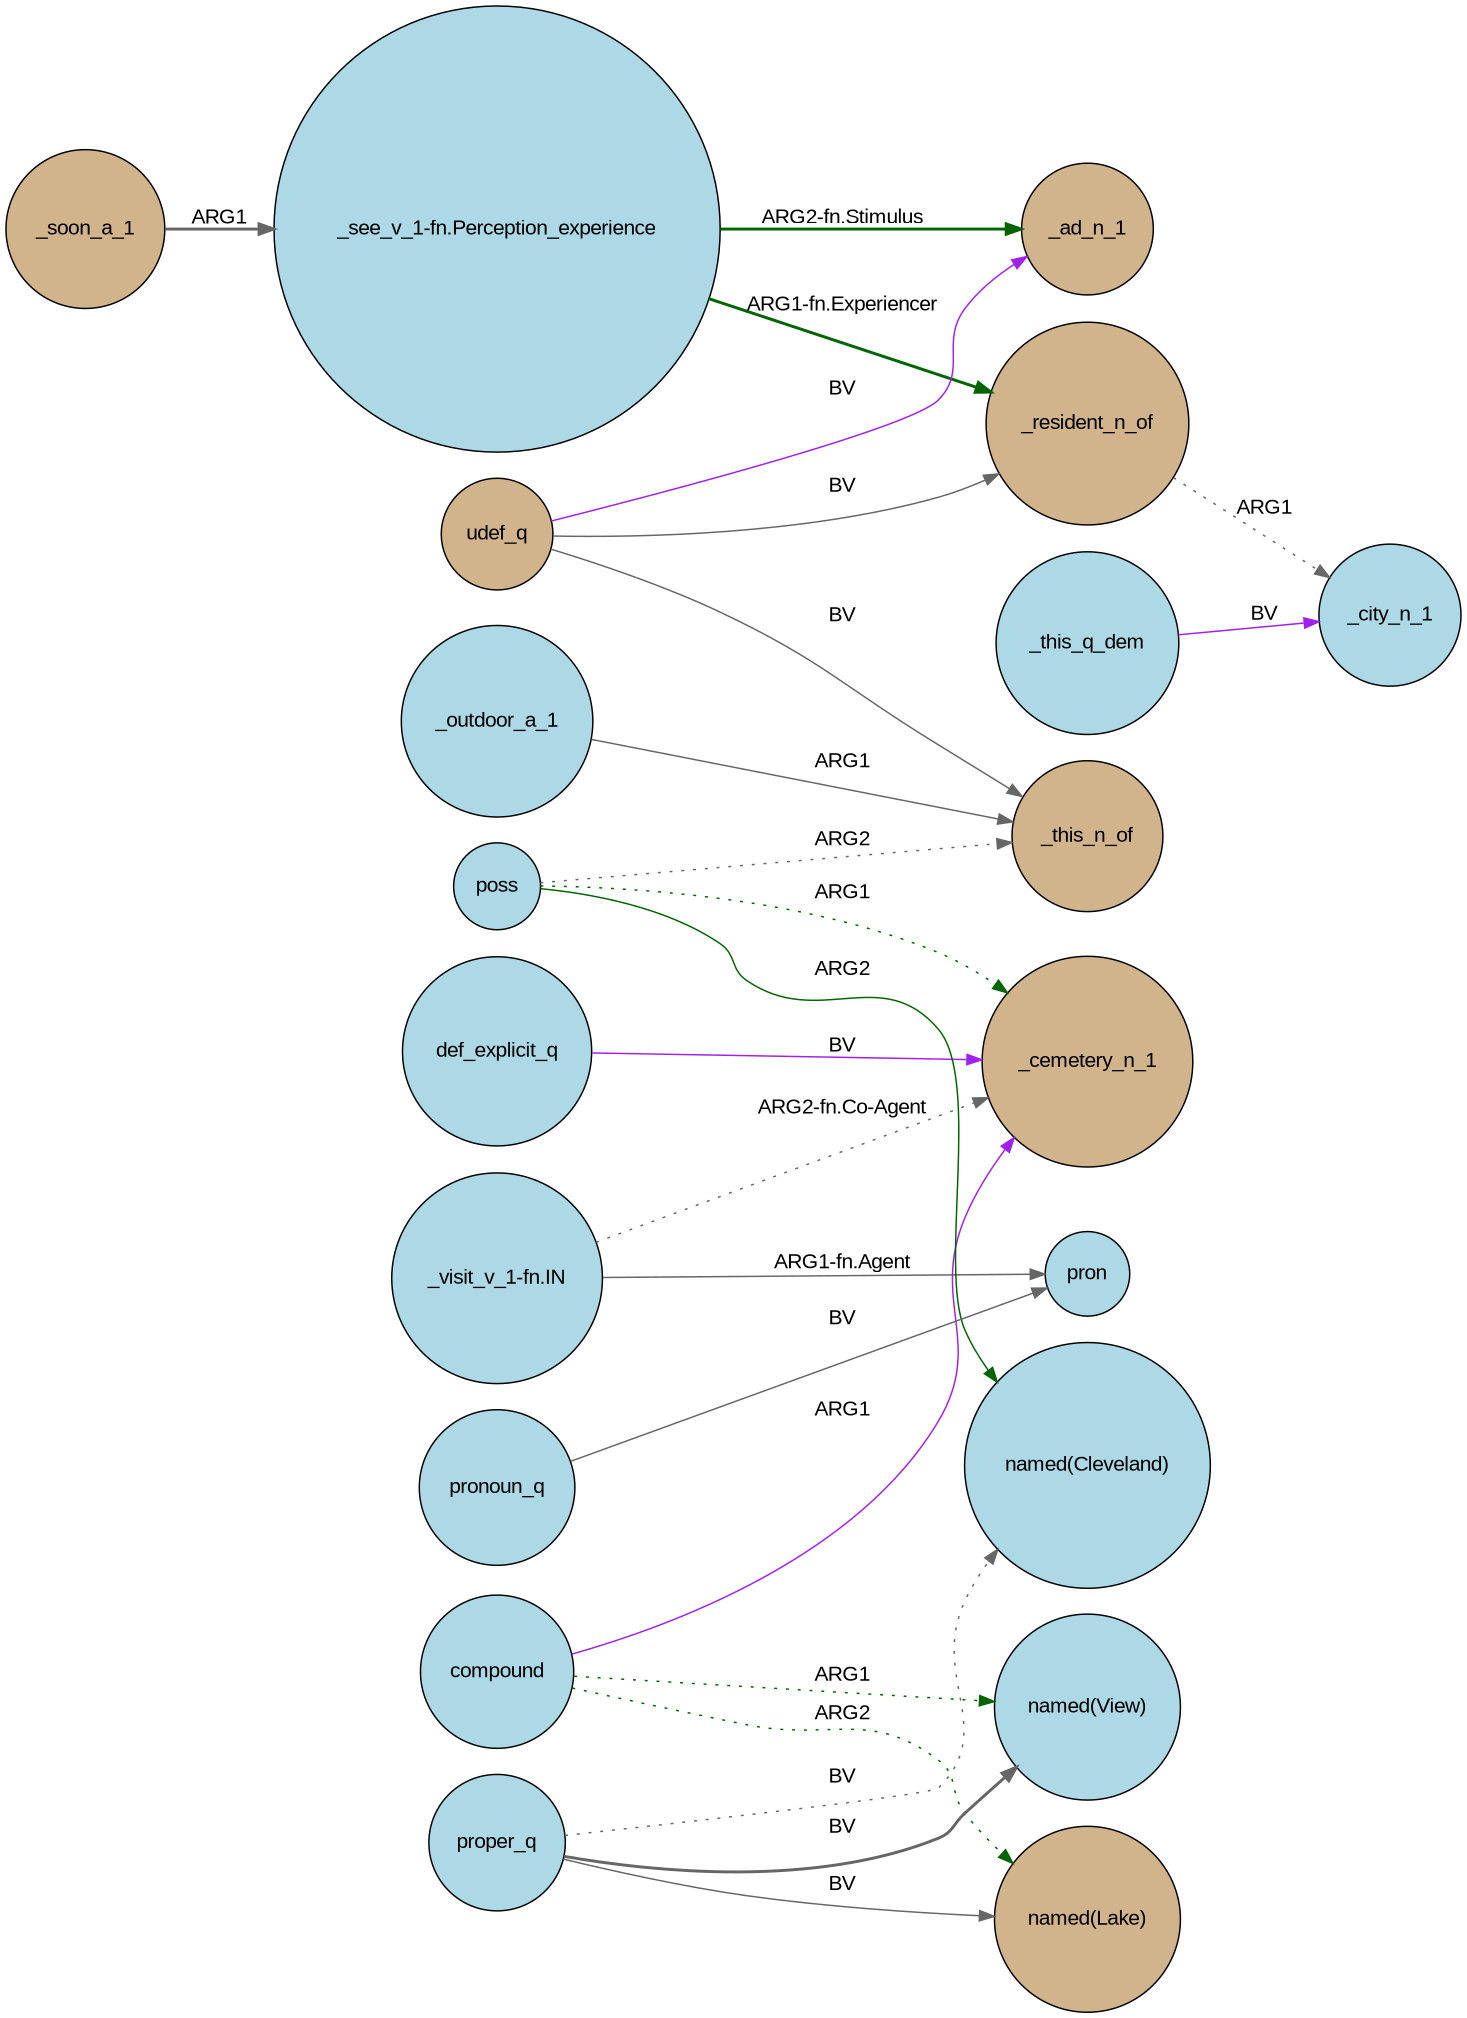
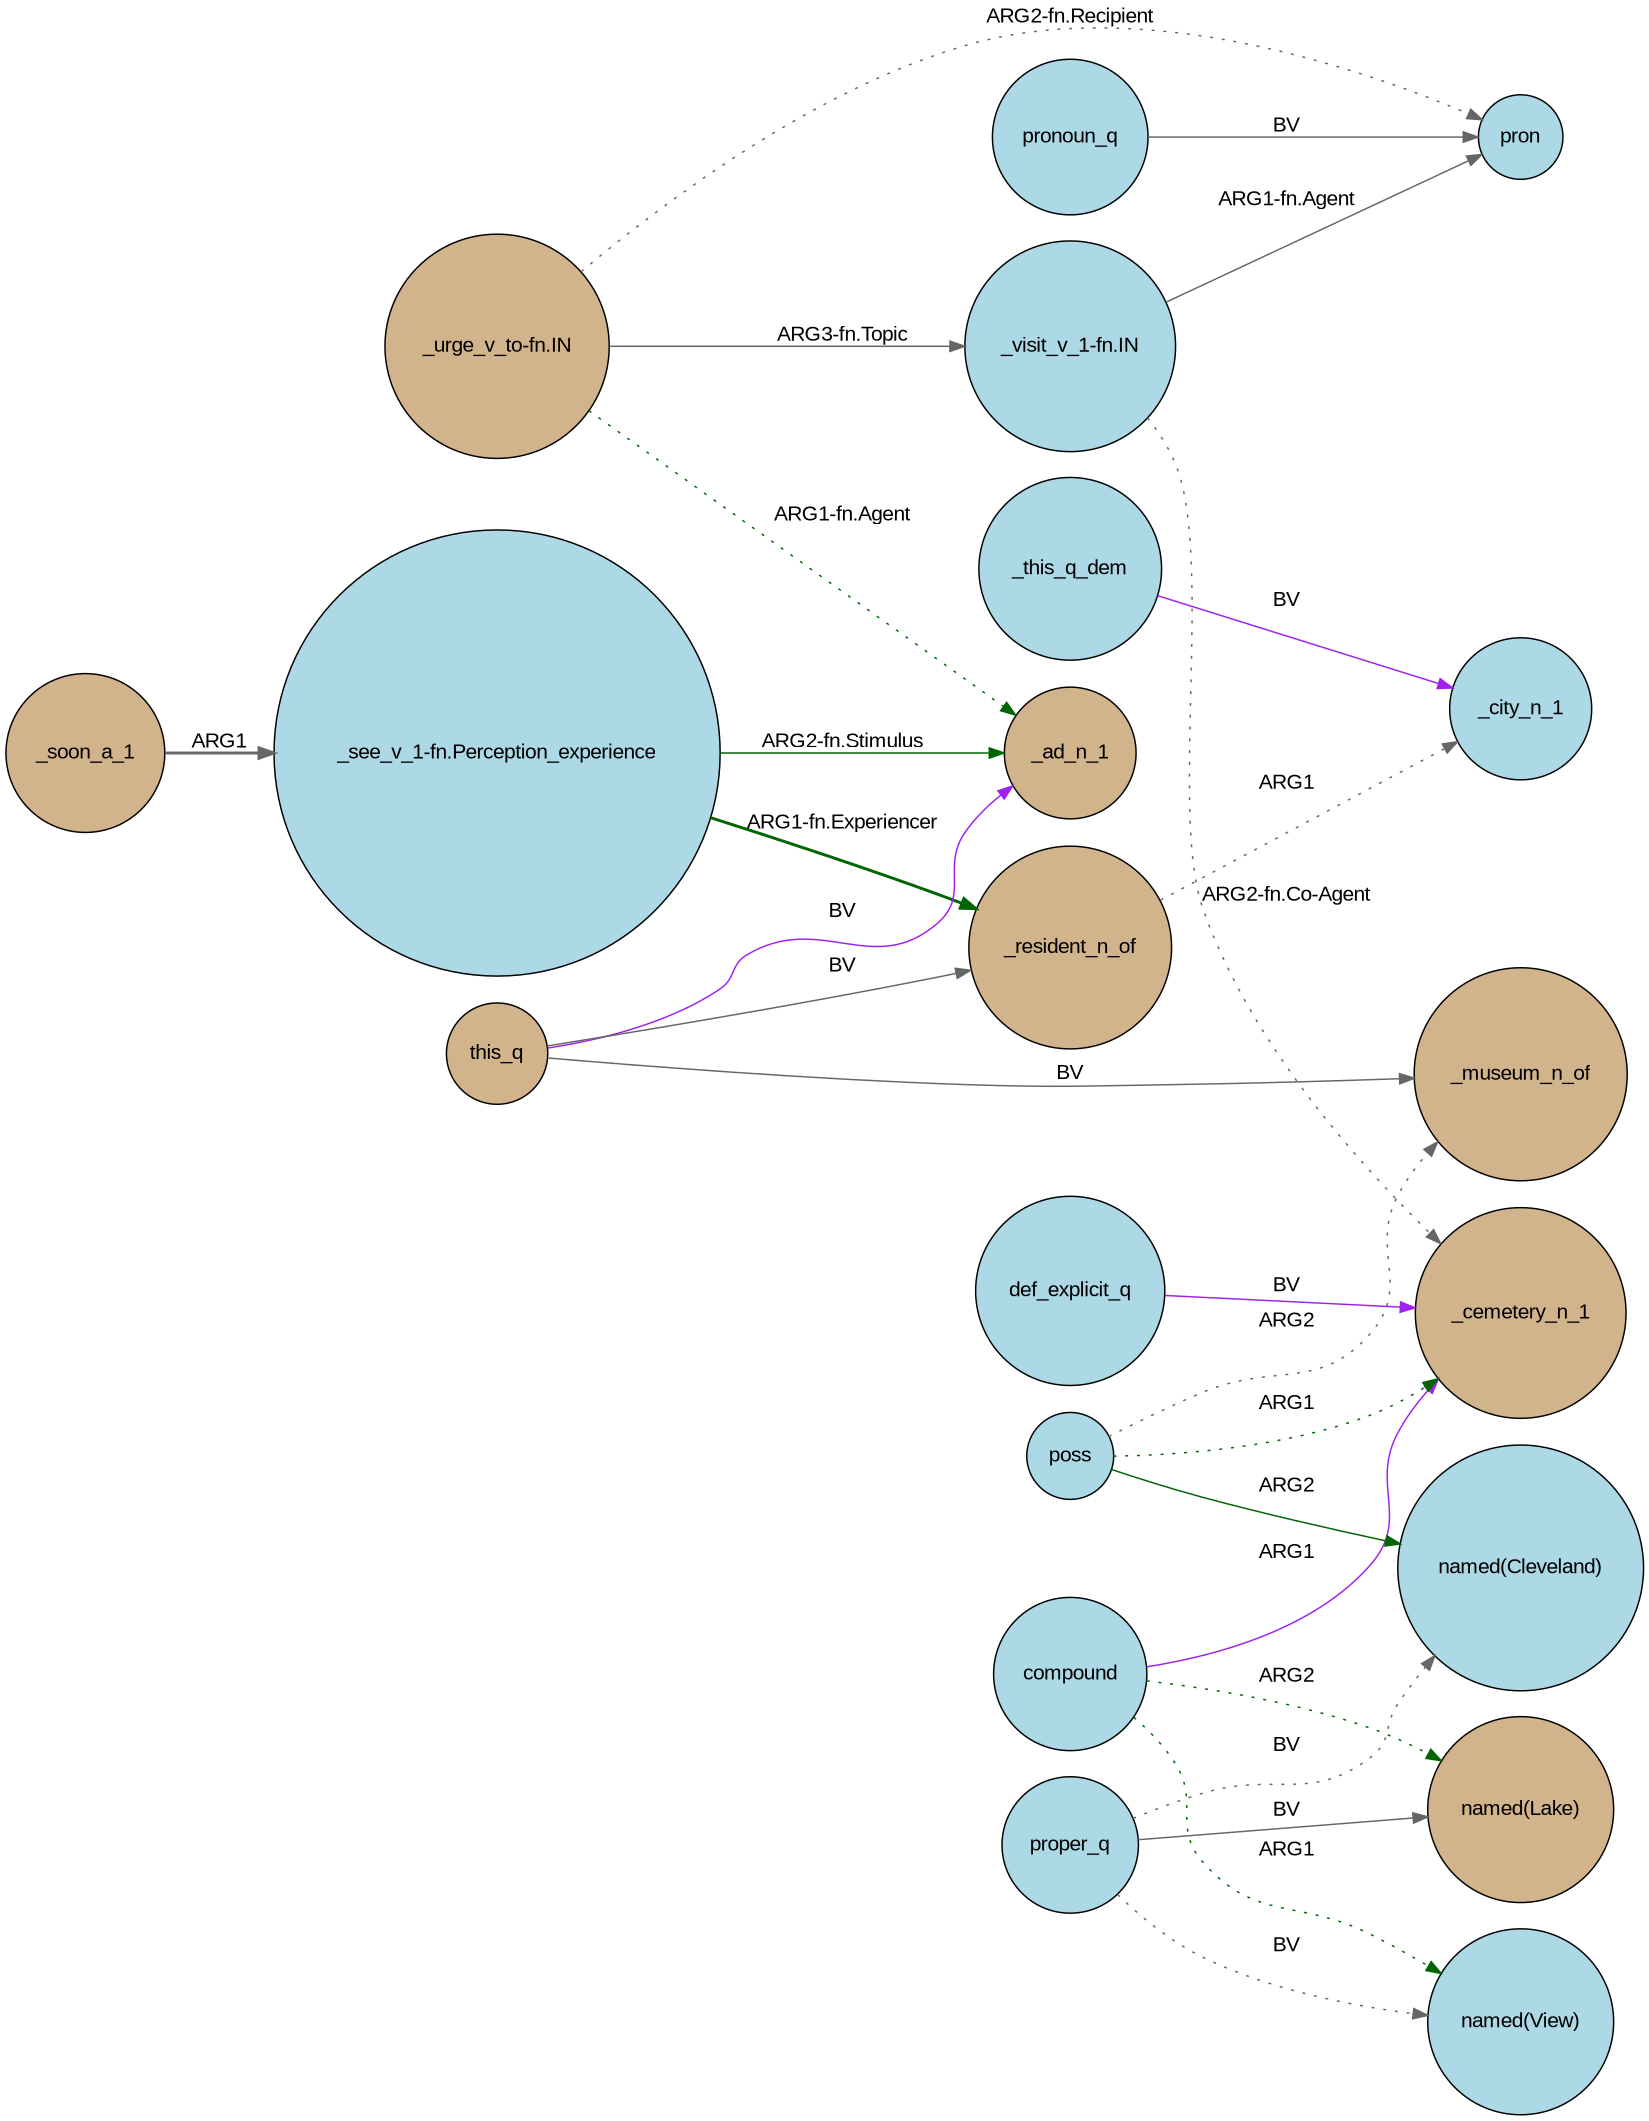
edge "_see_v_1-fn.Perception_experience" -> "_ad_n_1": style bold -> solid
node "_urge_v_to-fn.IN": added
node "udef_q": label "udef_q" -> "this_q"
node "_outdoor_a_1": removed
node "_this_n_of": label "_this_n_of" -> "_museum_n_of"
edge "proper_q" -> "named(View)": style bold -> dotted
